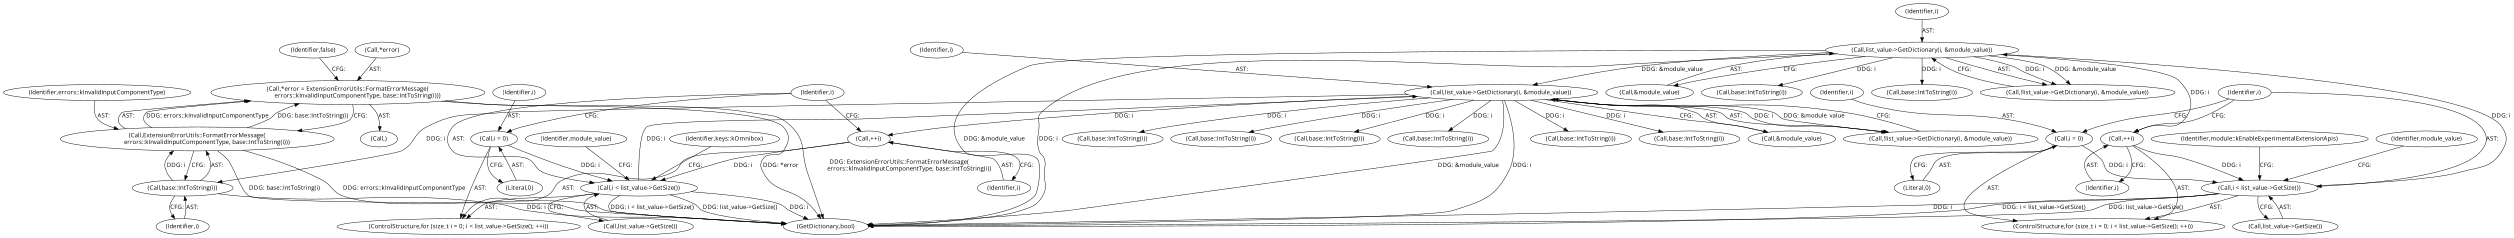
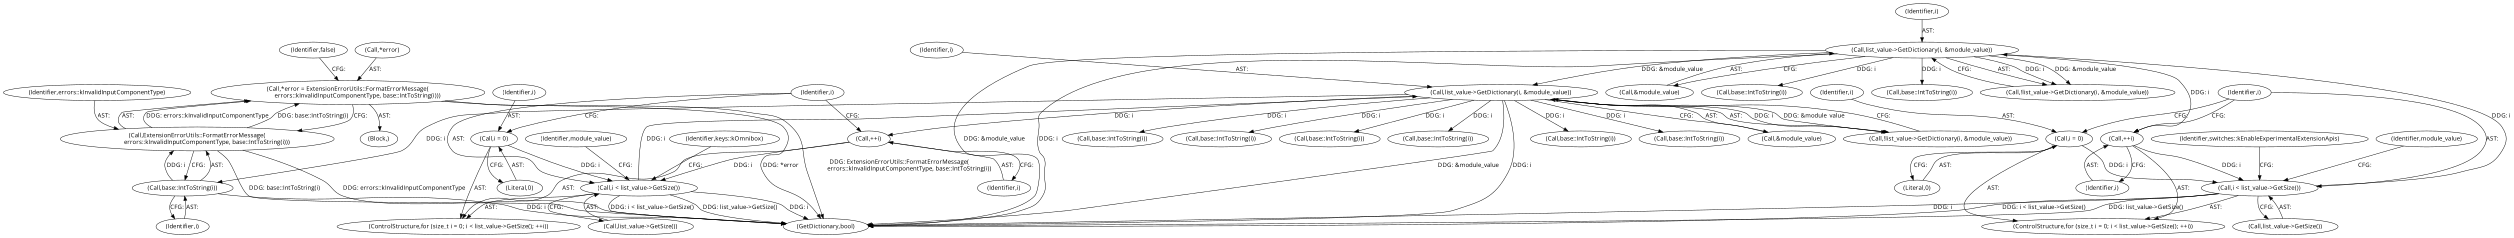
node "(Call,)": label "(Call,)" -> "(Block,)"
node "(Identifier,module::kEnableExperimentalExtensionApis)": label "(Identifier,module::kEnableExperimentalExtensionApis)" -> "(Identifier,switches::kEnableExperimentalExtensionApis)"
